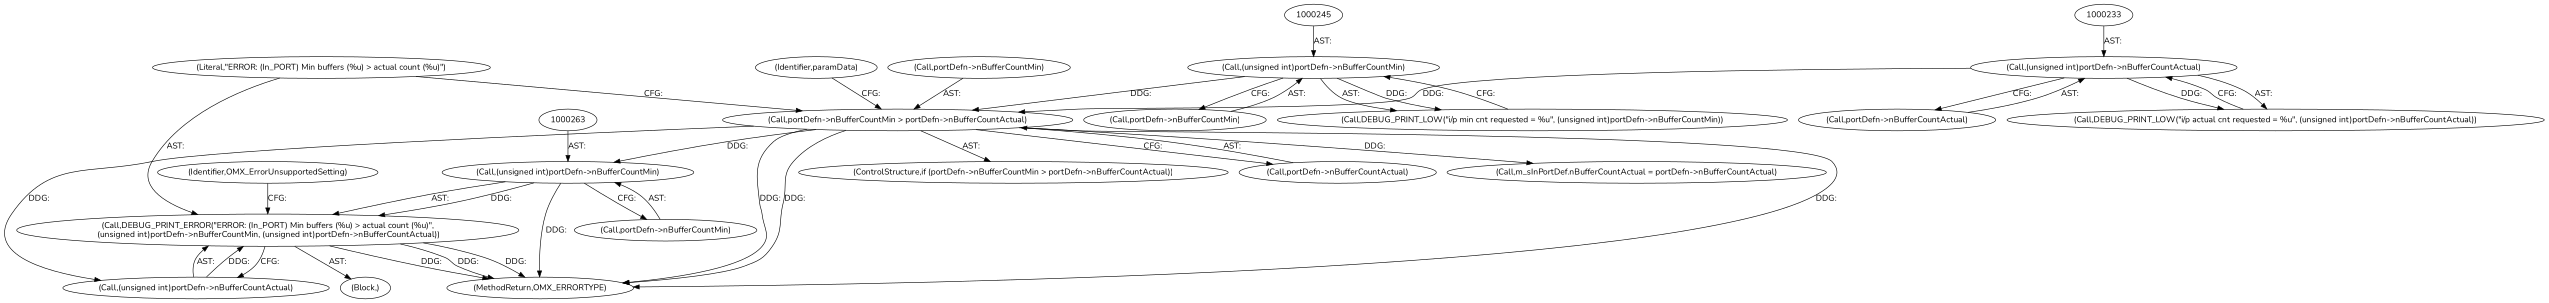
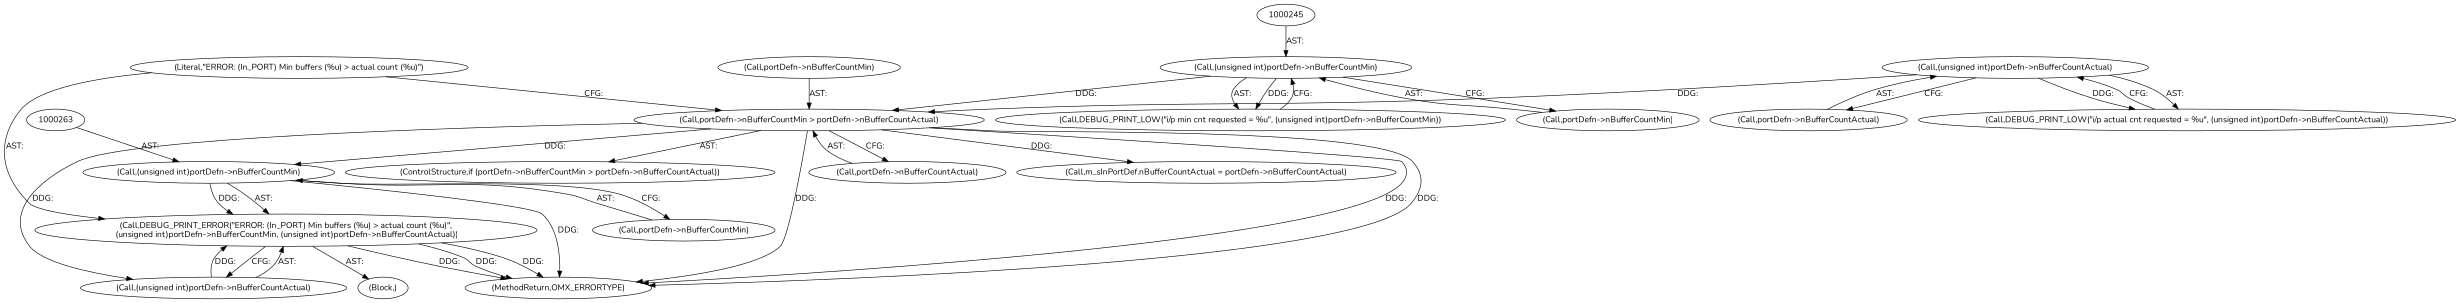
node "1000233": removed
node "(Identifier,paramData)": removed
node "(Identifier,OMX_ErrorUnsupportedSetting)": removed
